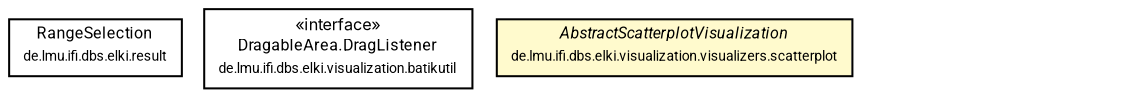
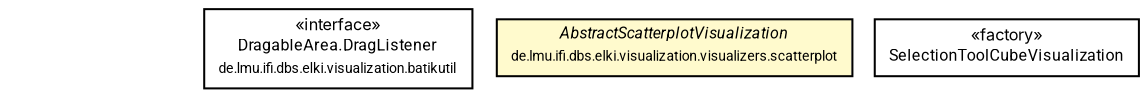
node "RangeSelection": removed
node "SelectionToolCubeVisualization": added
